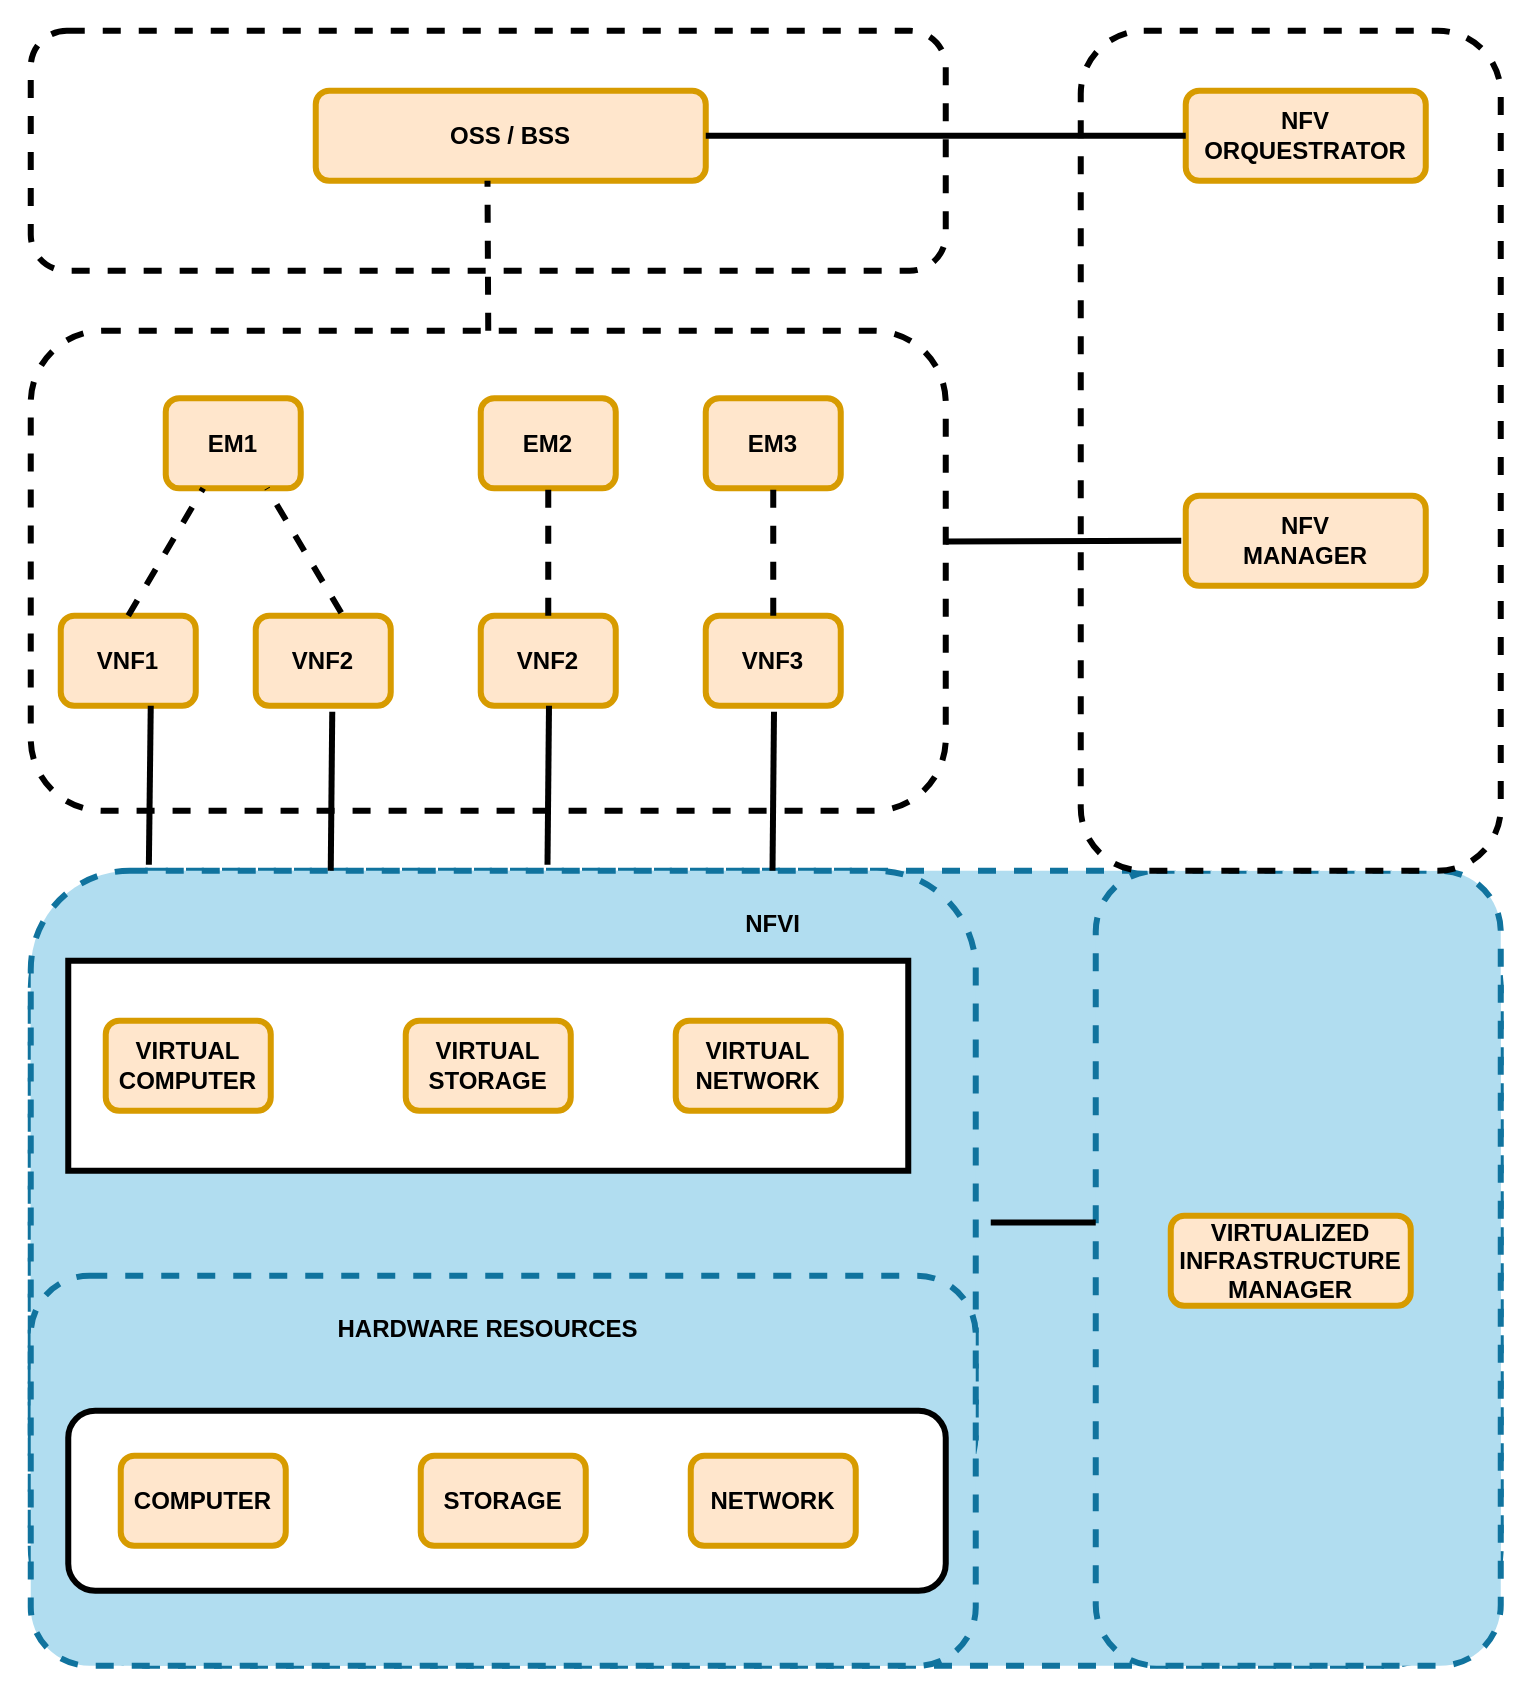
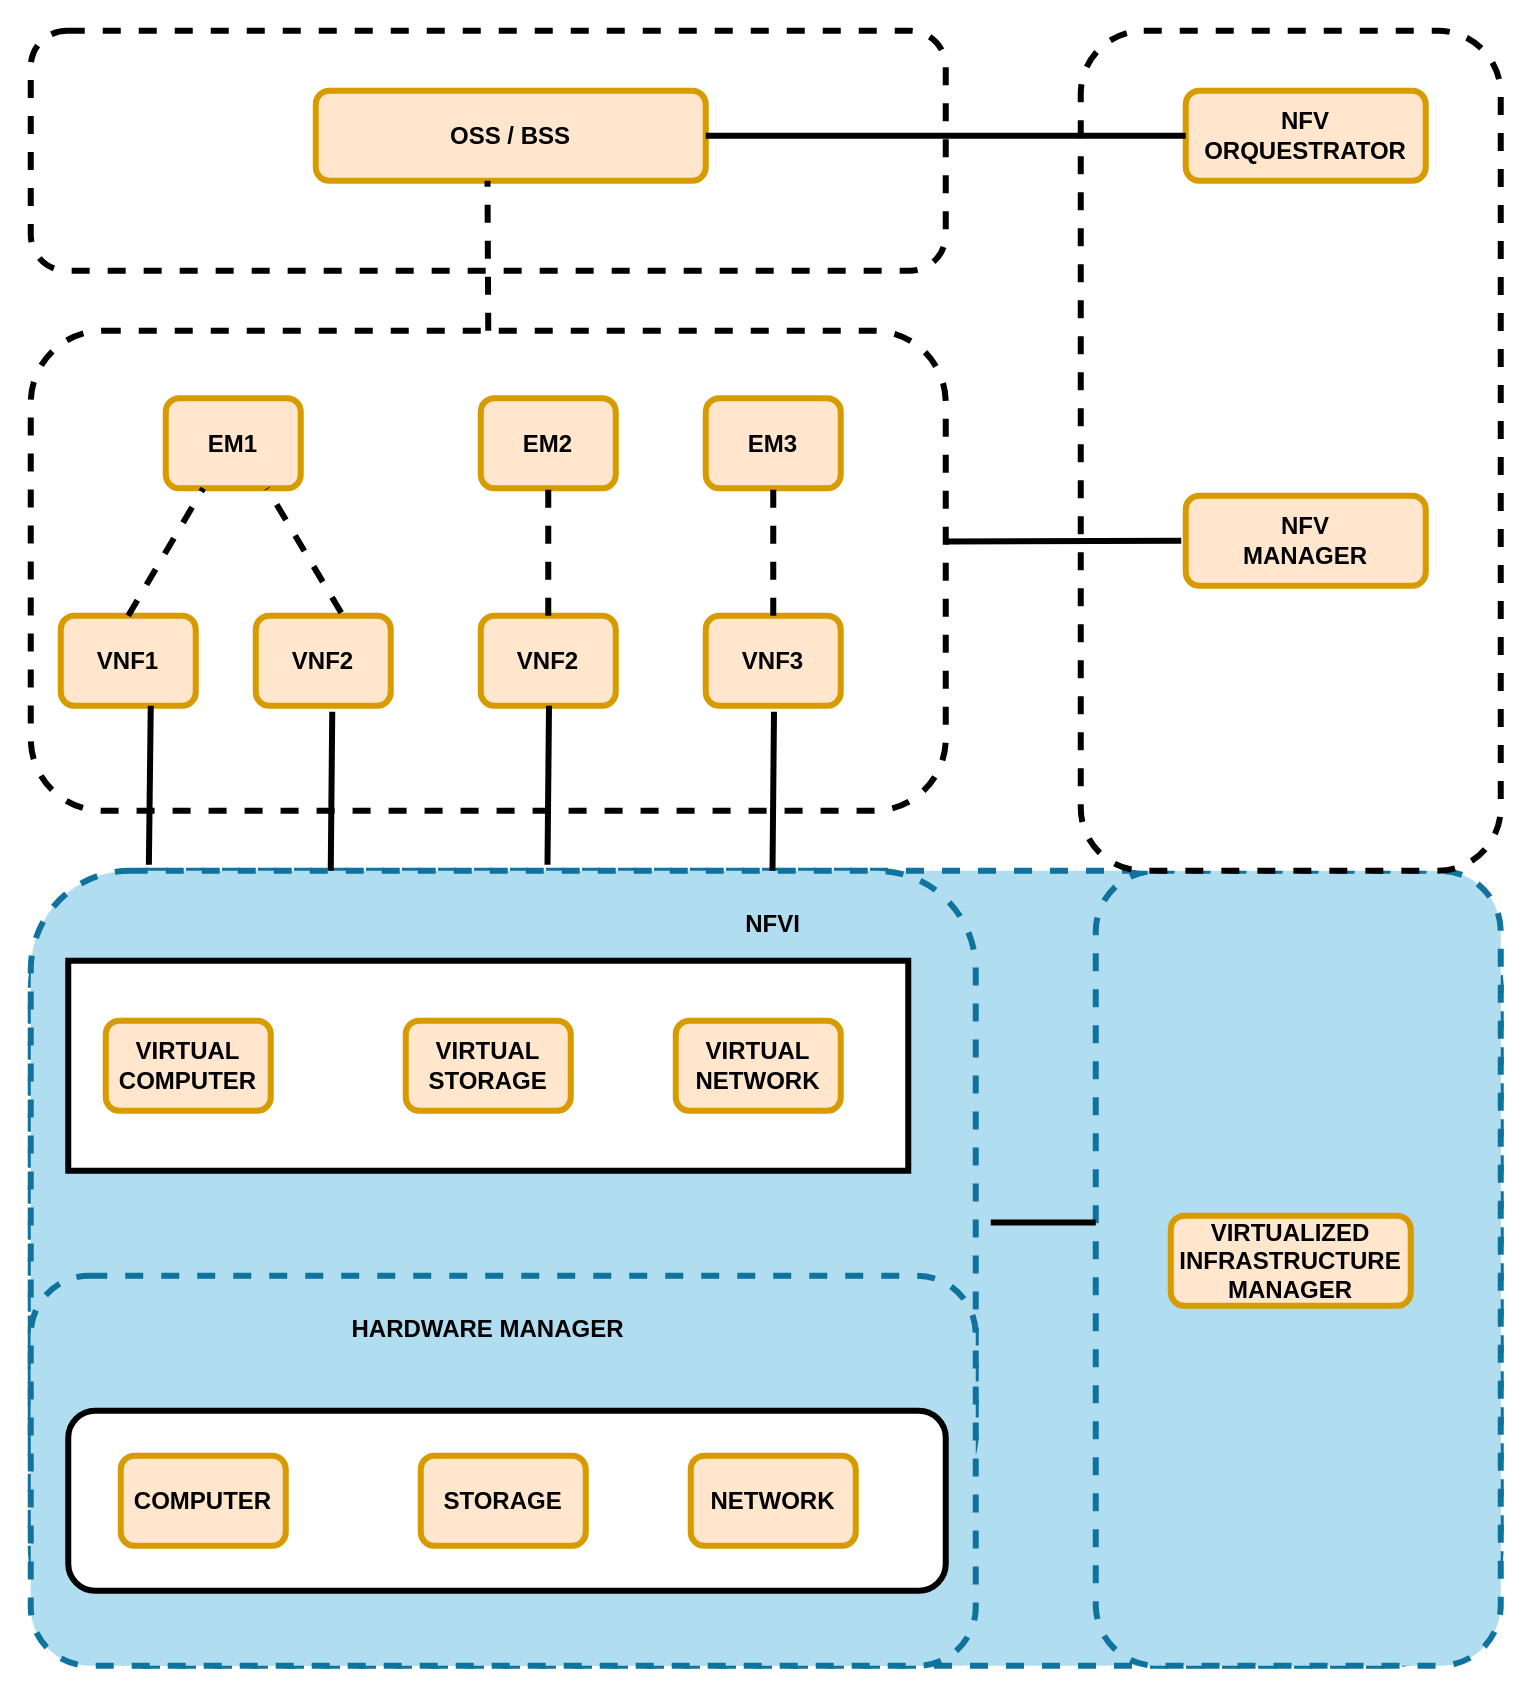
node "HARDWARE RESOURCES": label "HARDWARE RESOURCES" -> "HARDWARE MANAGER"
